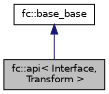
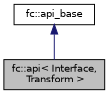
node "fc::base_base": label "fc::base_base" -> "fc::api_base"
